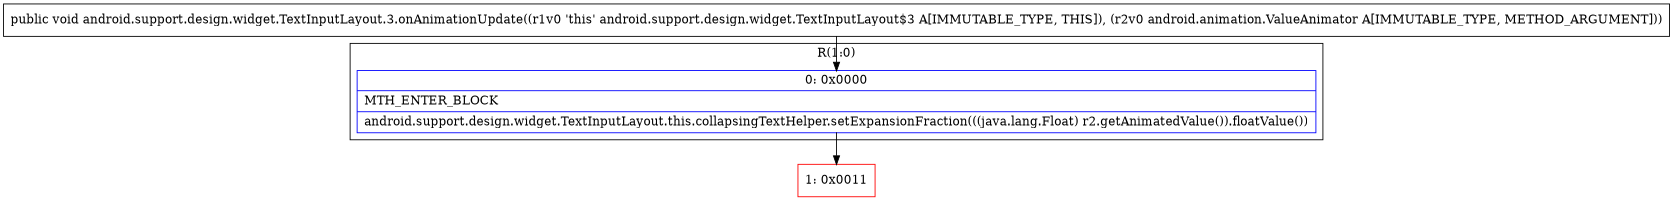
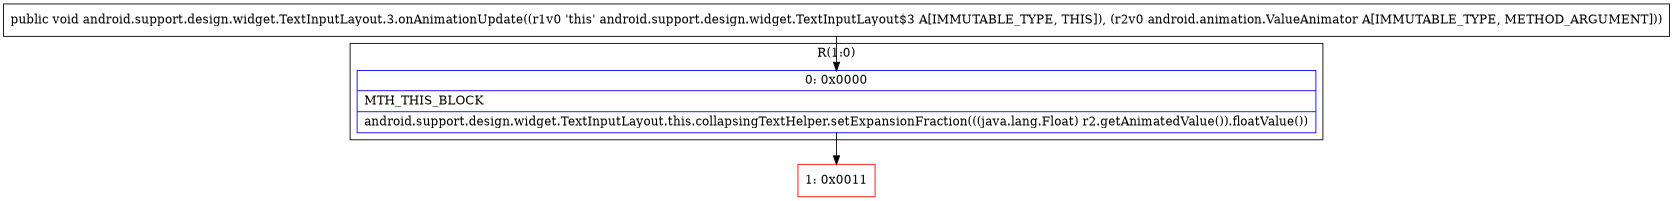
node "0: 0x0000": text "MTH_ENTER_BLOCK" -> "MTH_THIS_BLOCK"
